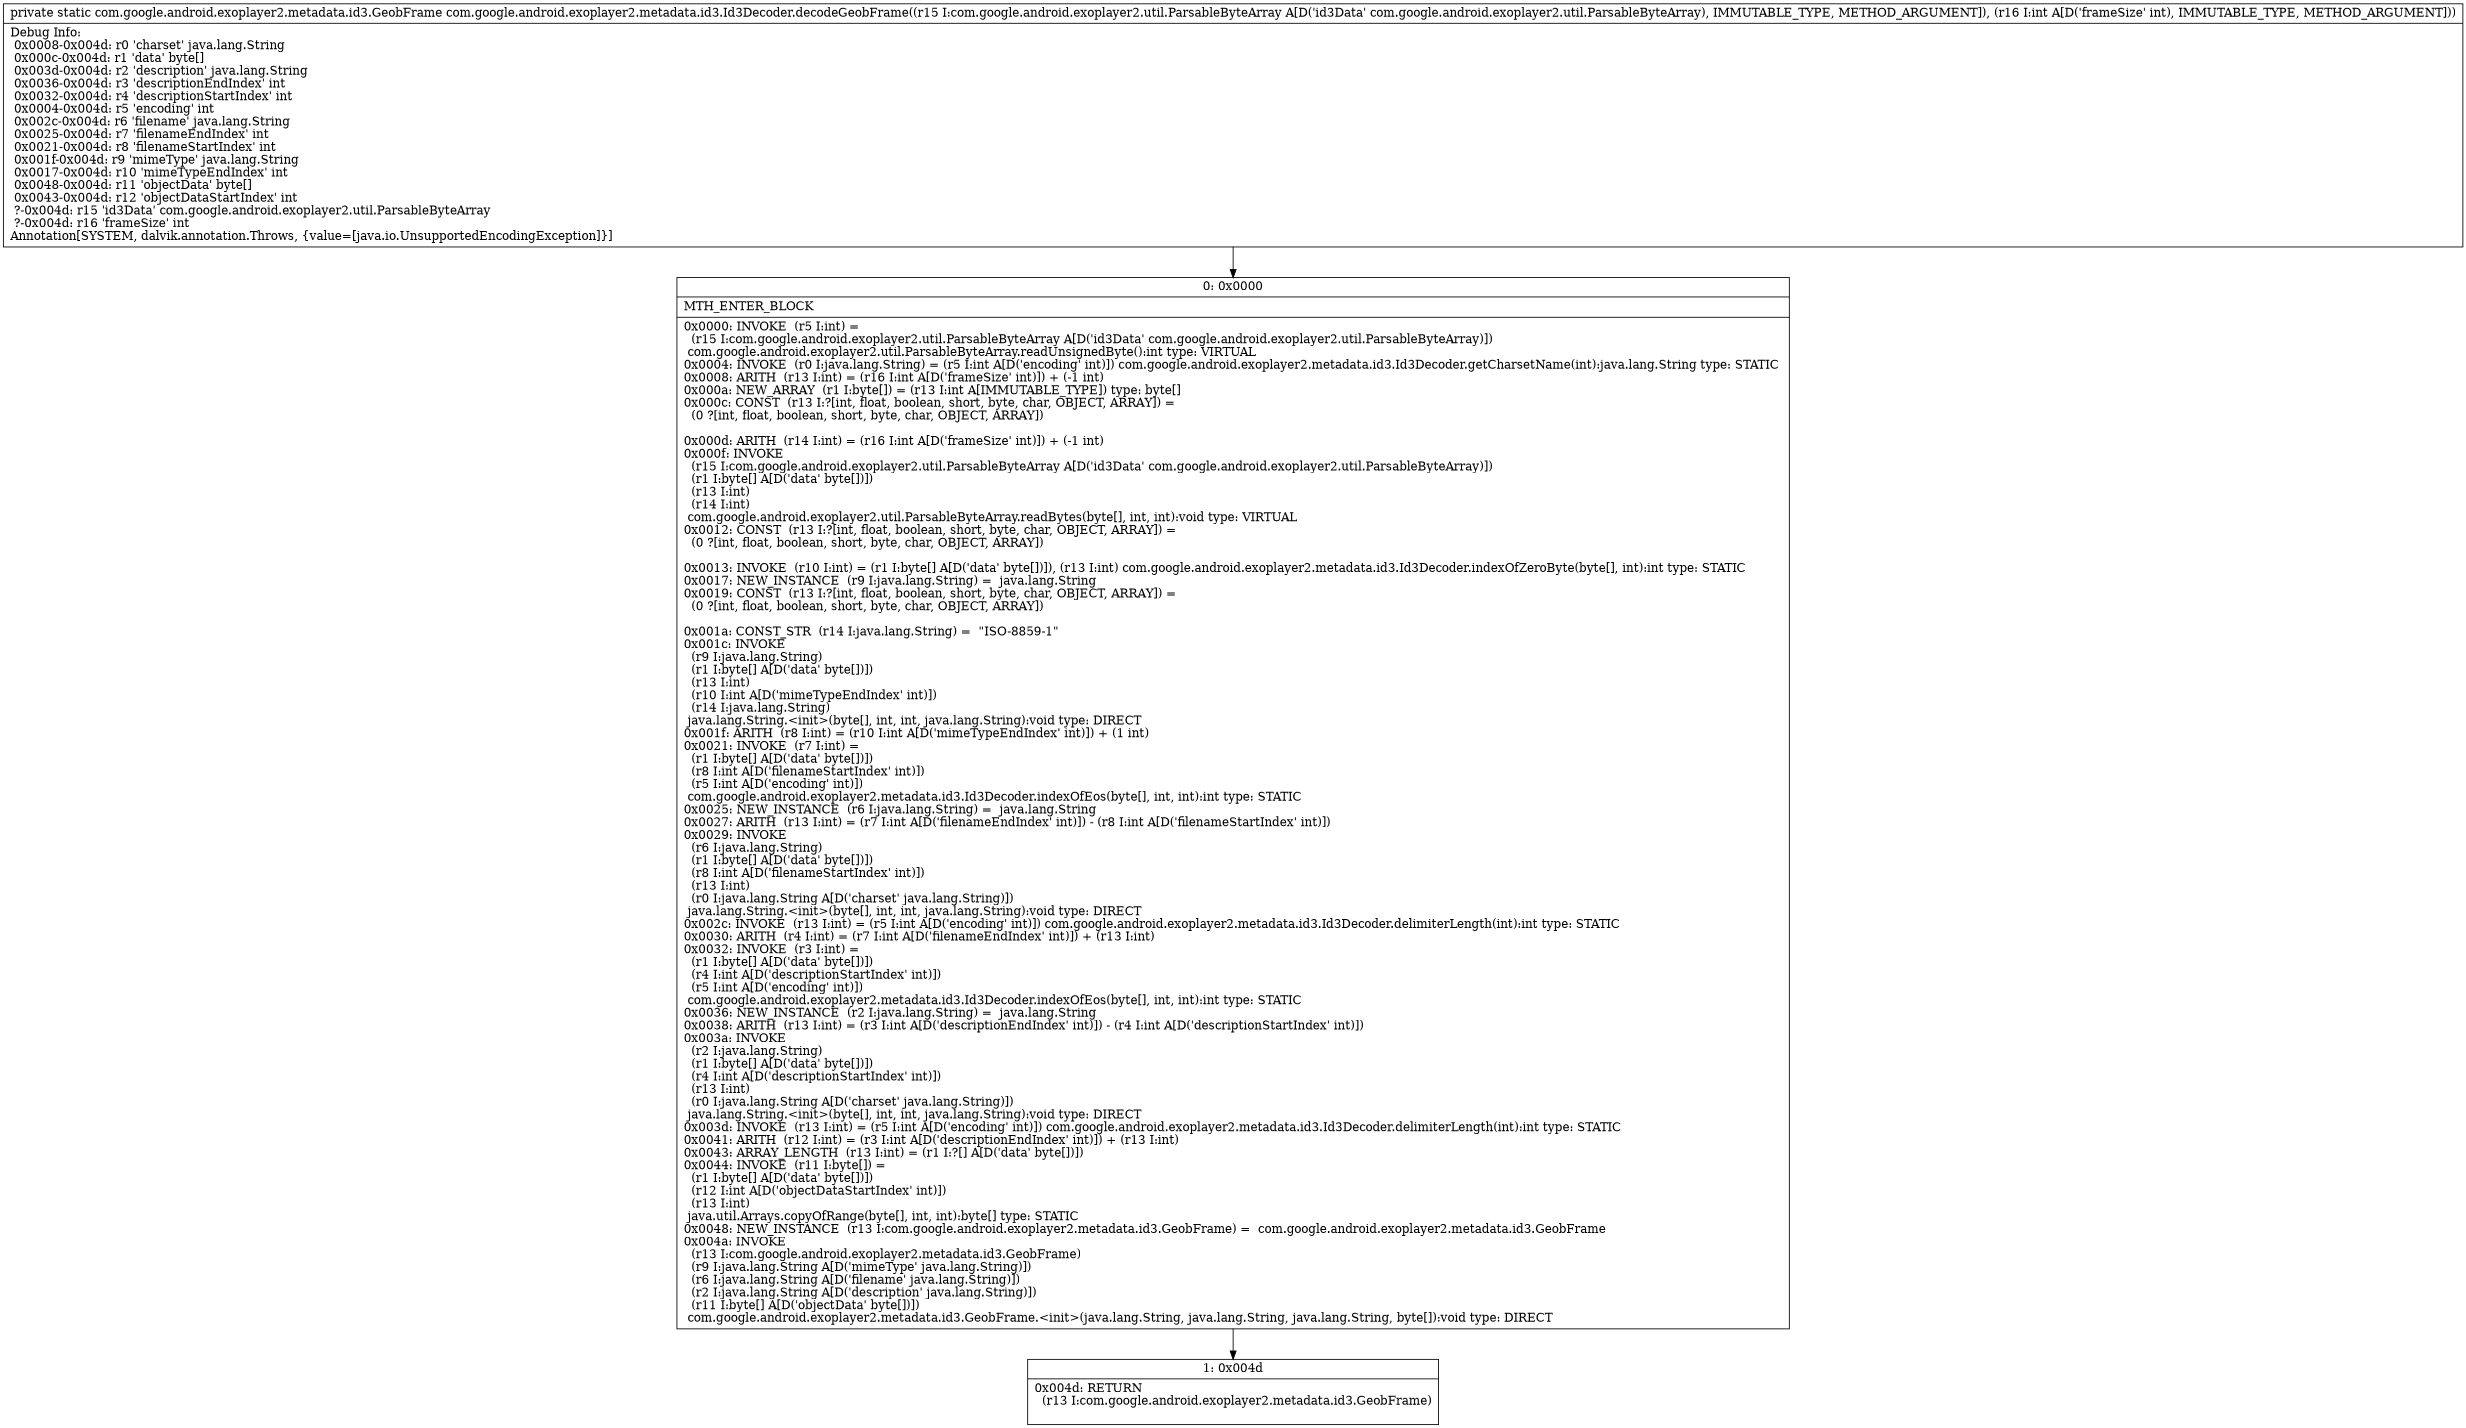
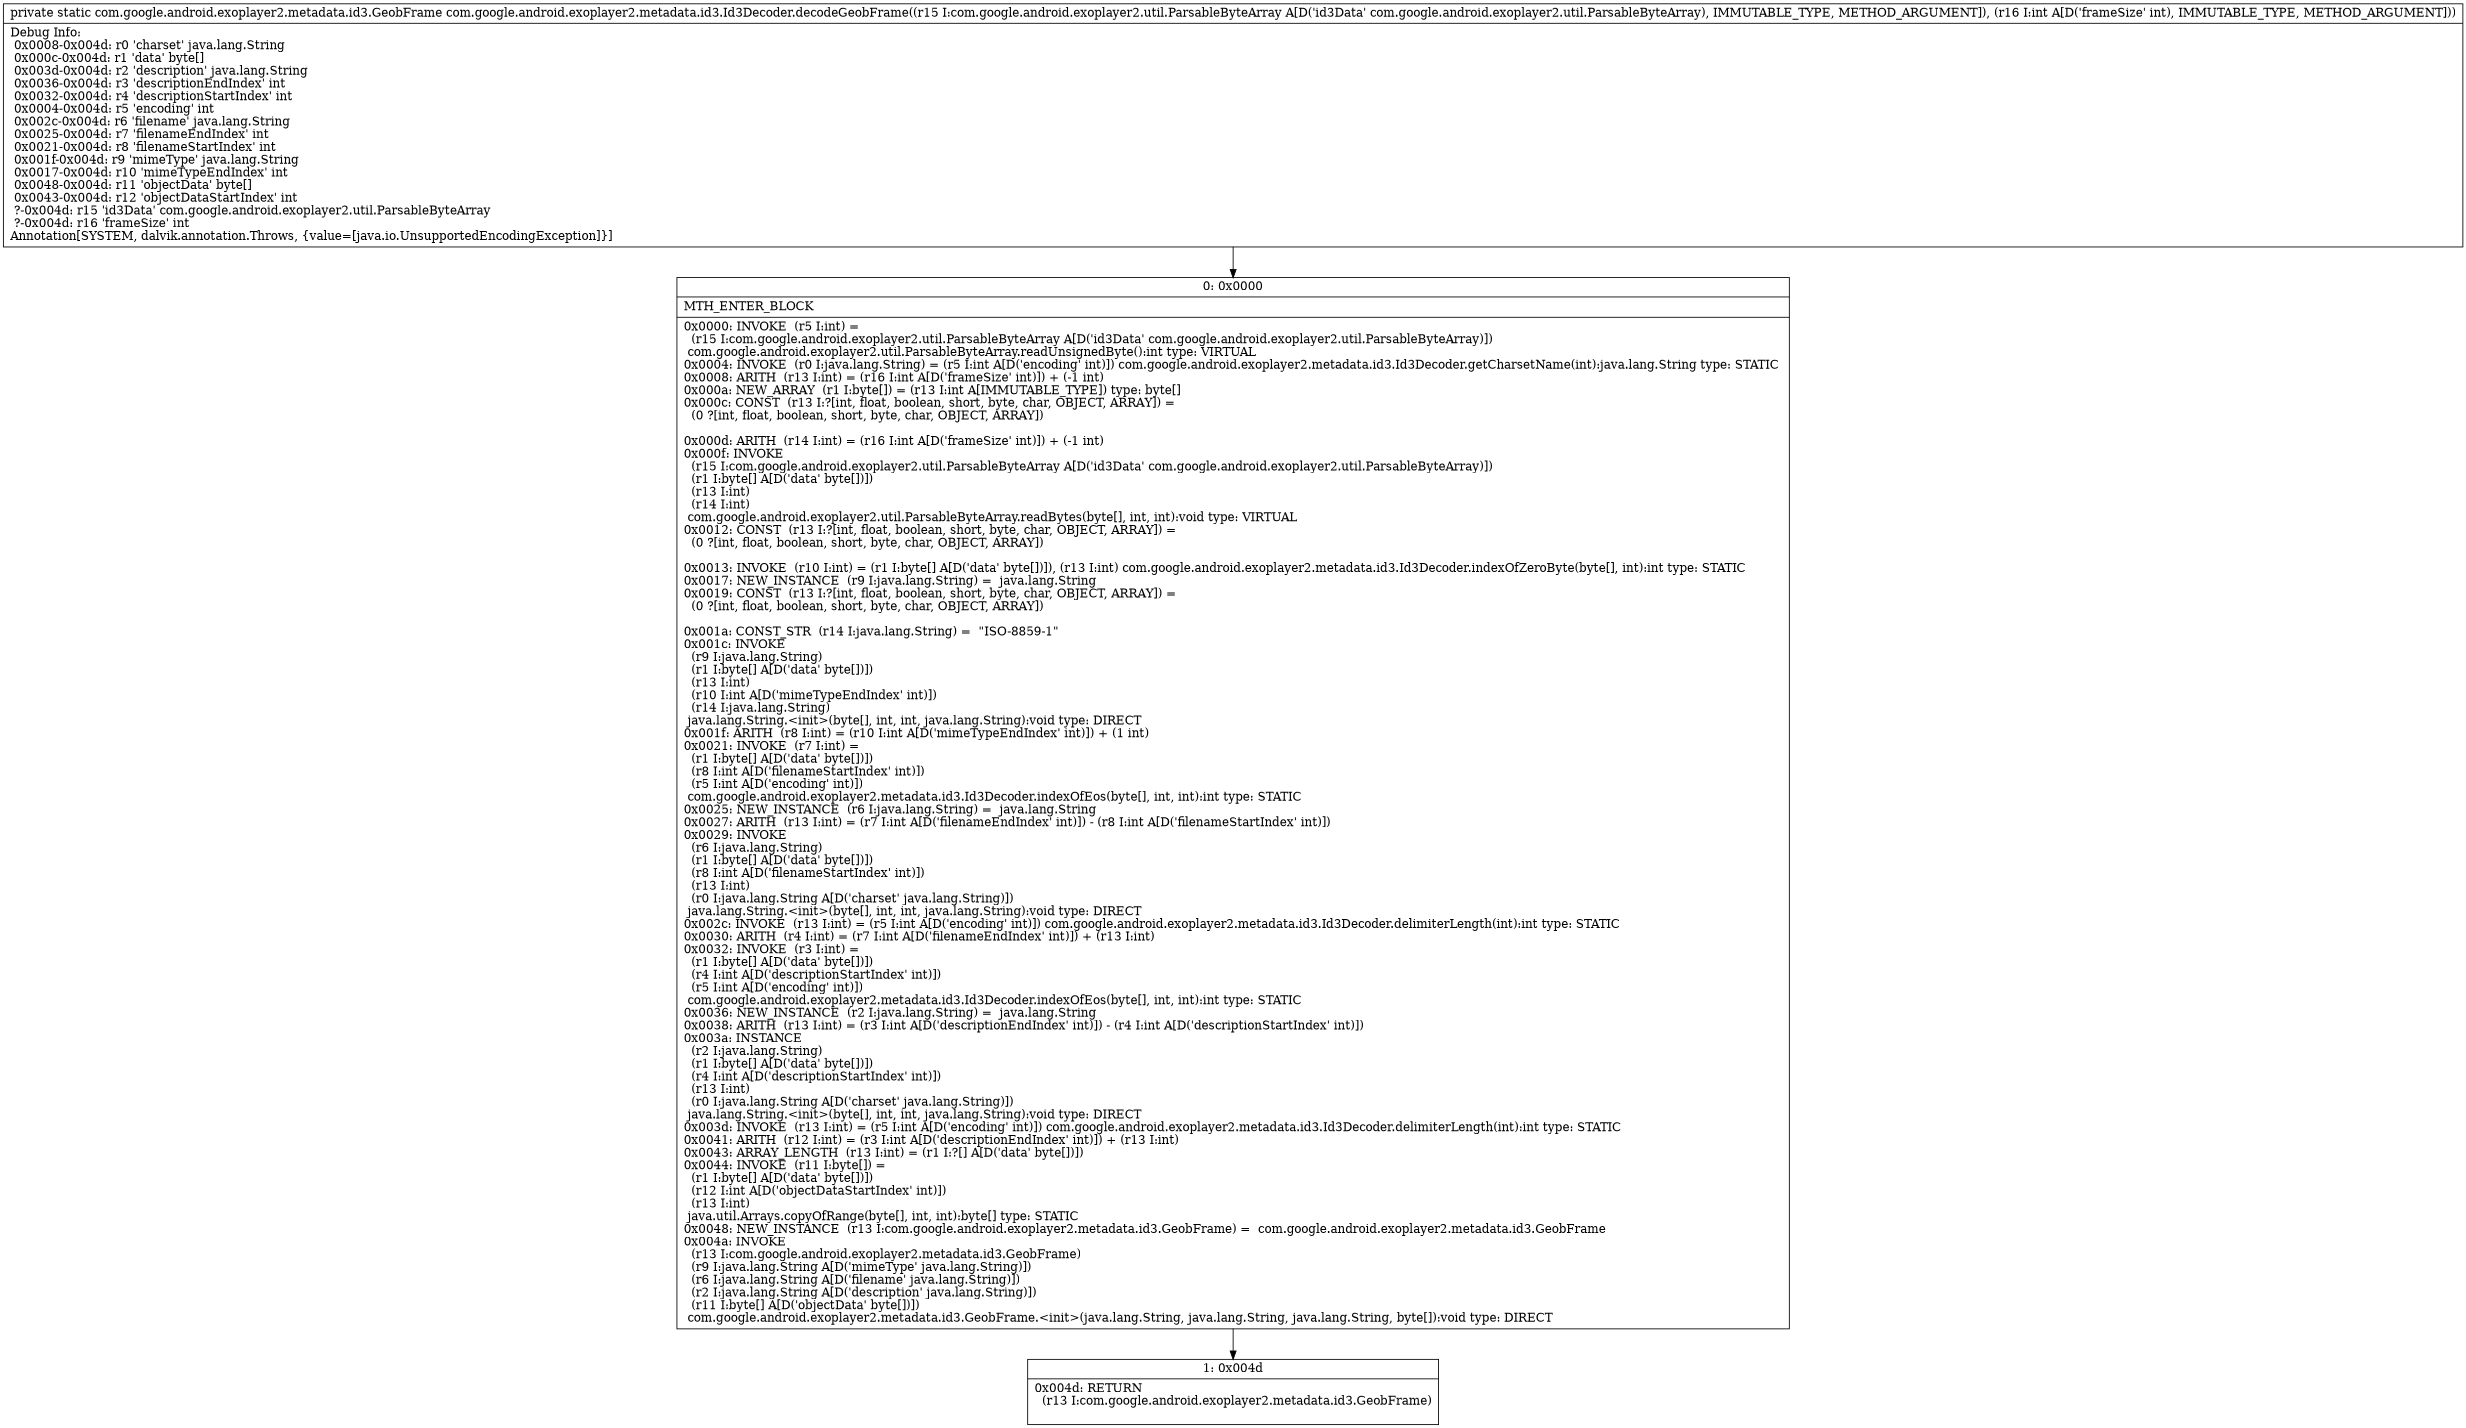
node "0: 0x0000": text "0x003a: INVOKE" -> "0x003a: INSTANCE"
